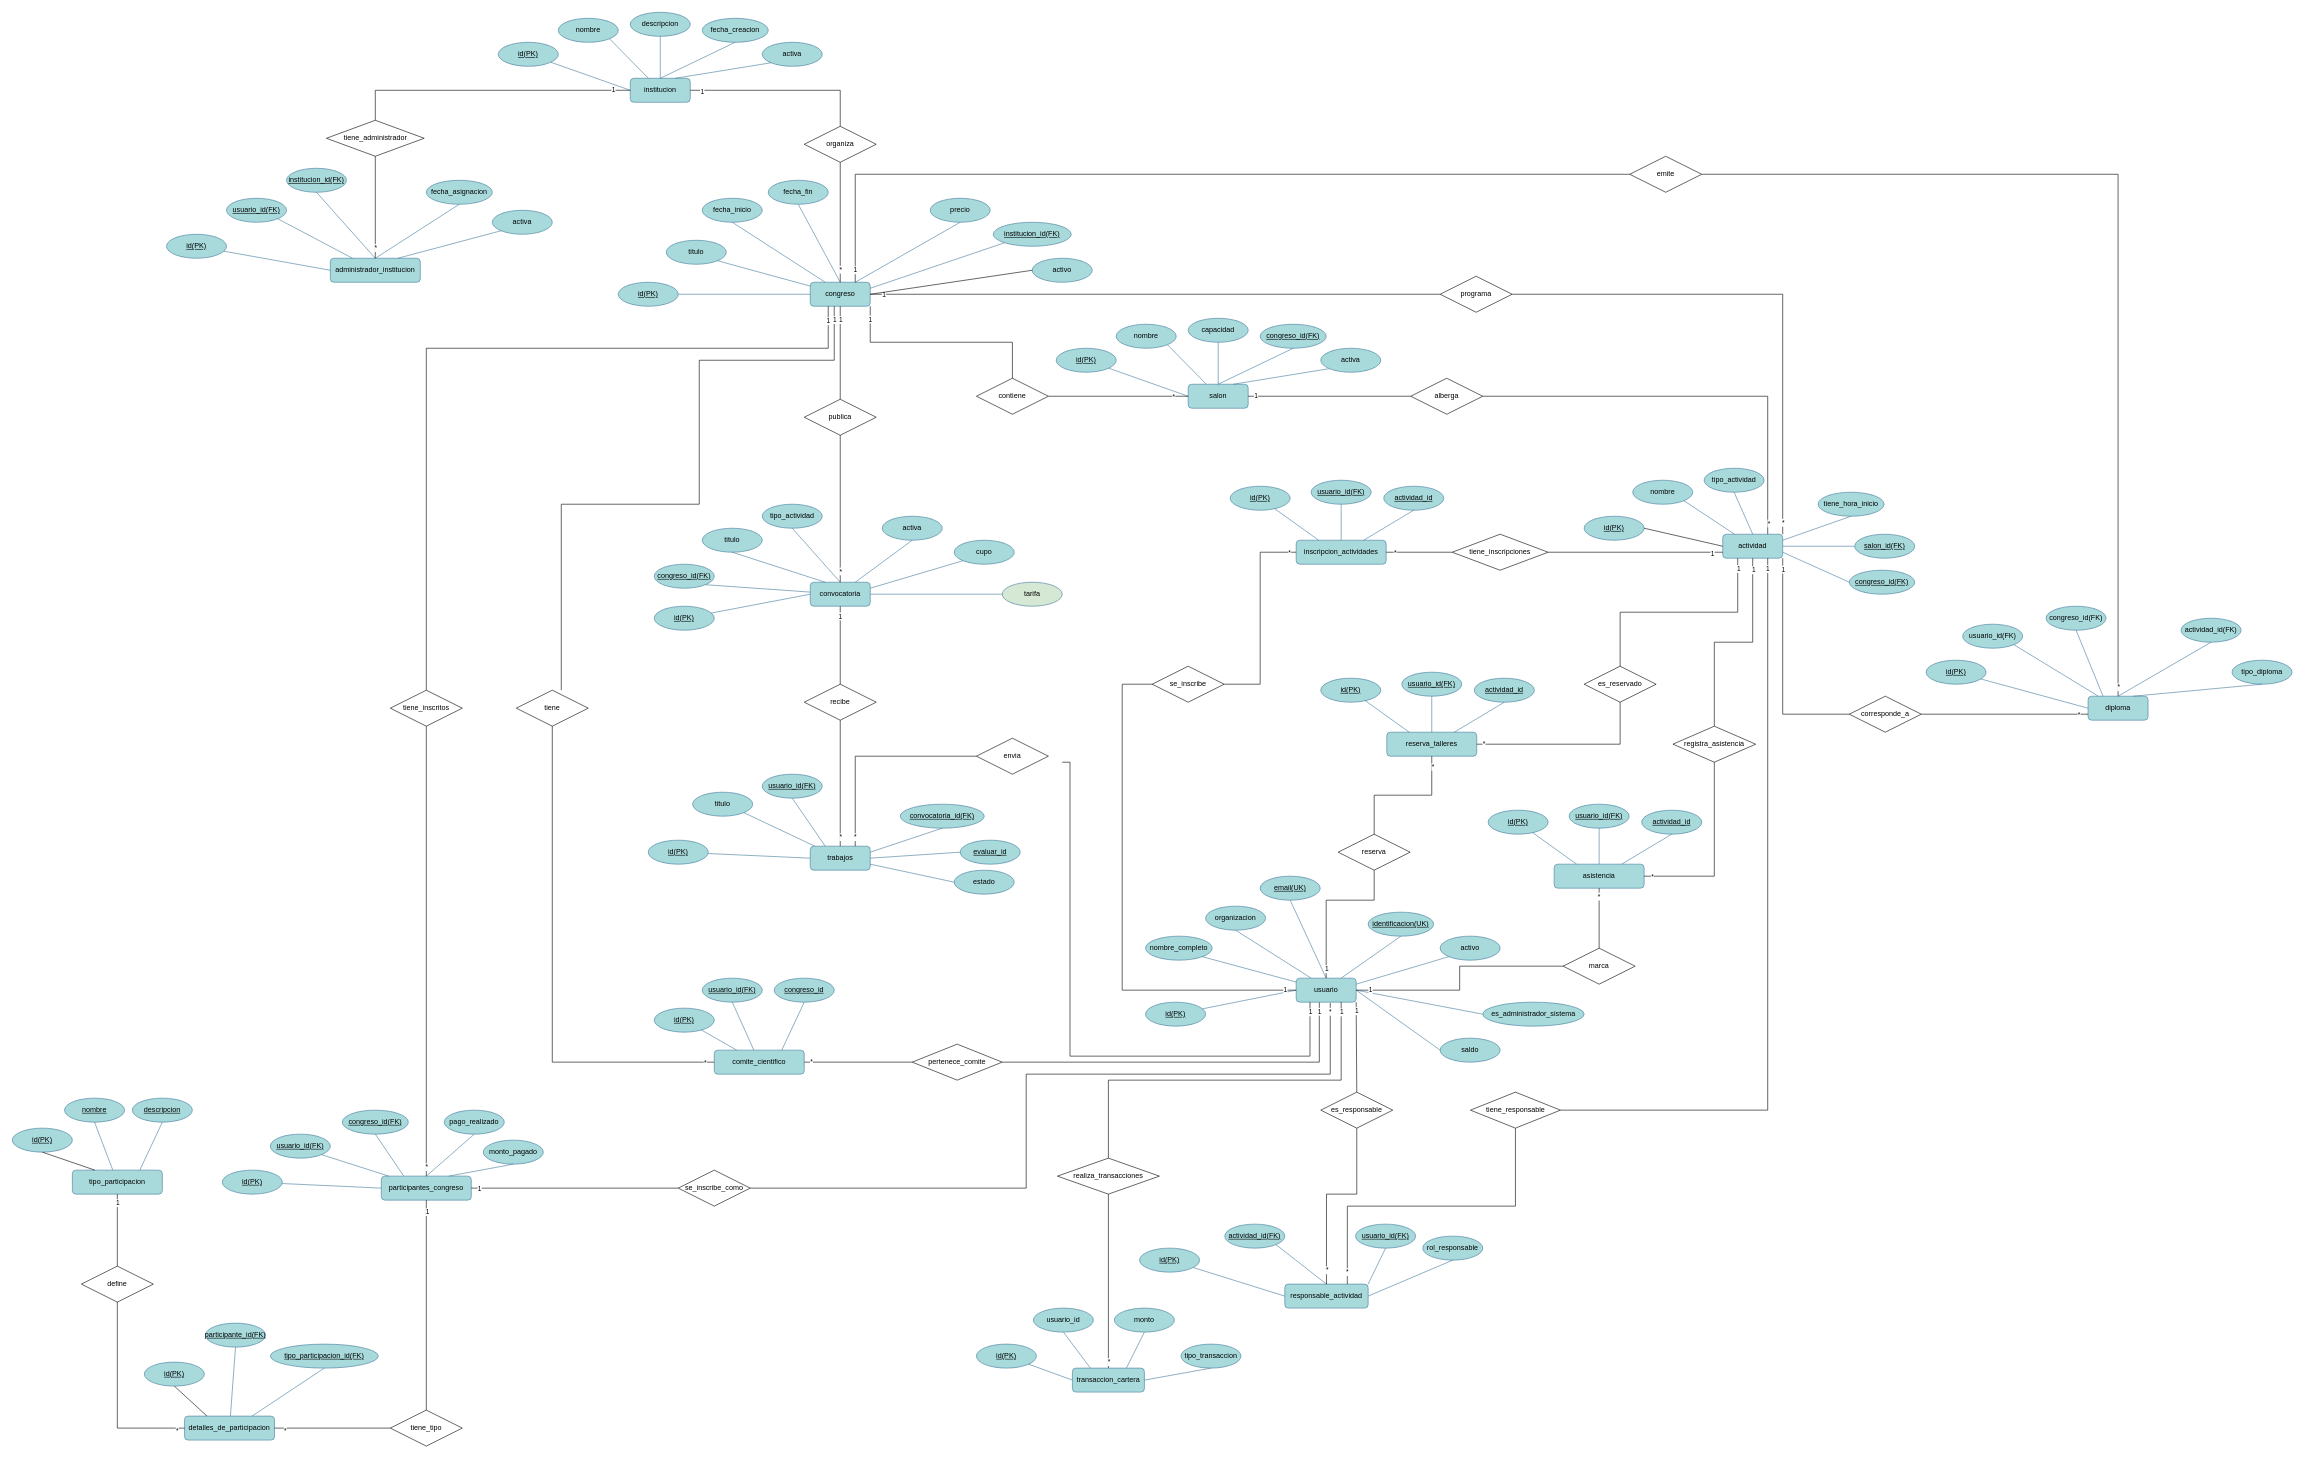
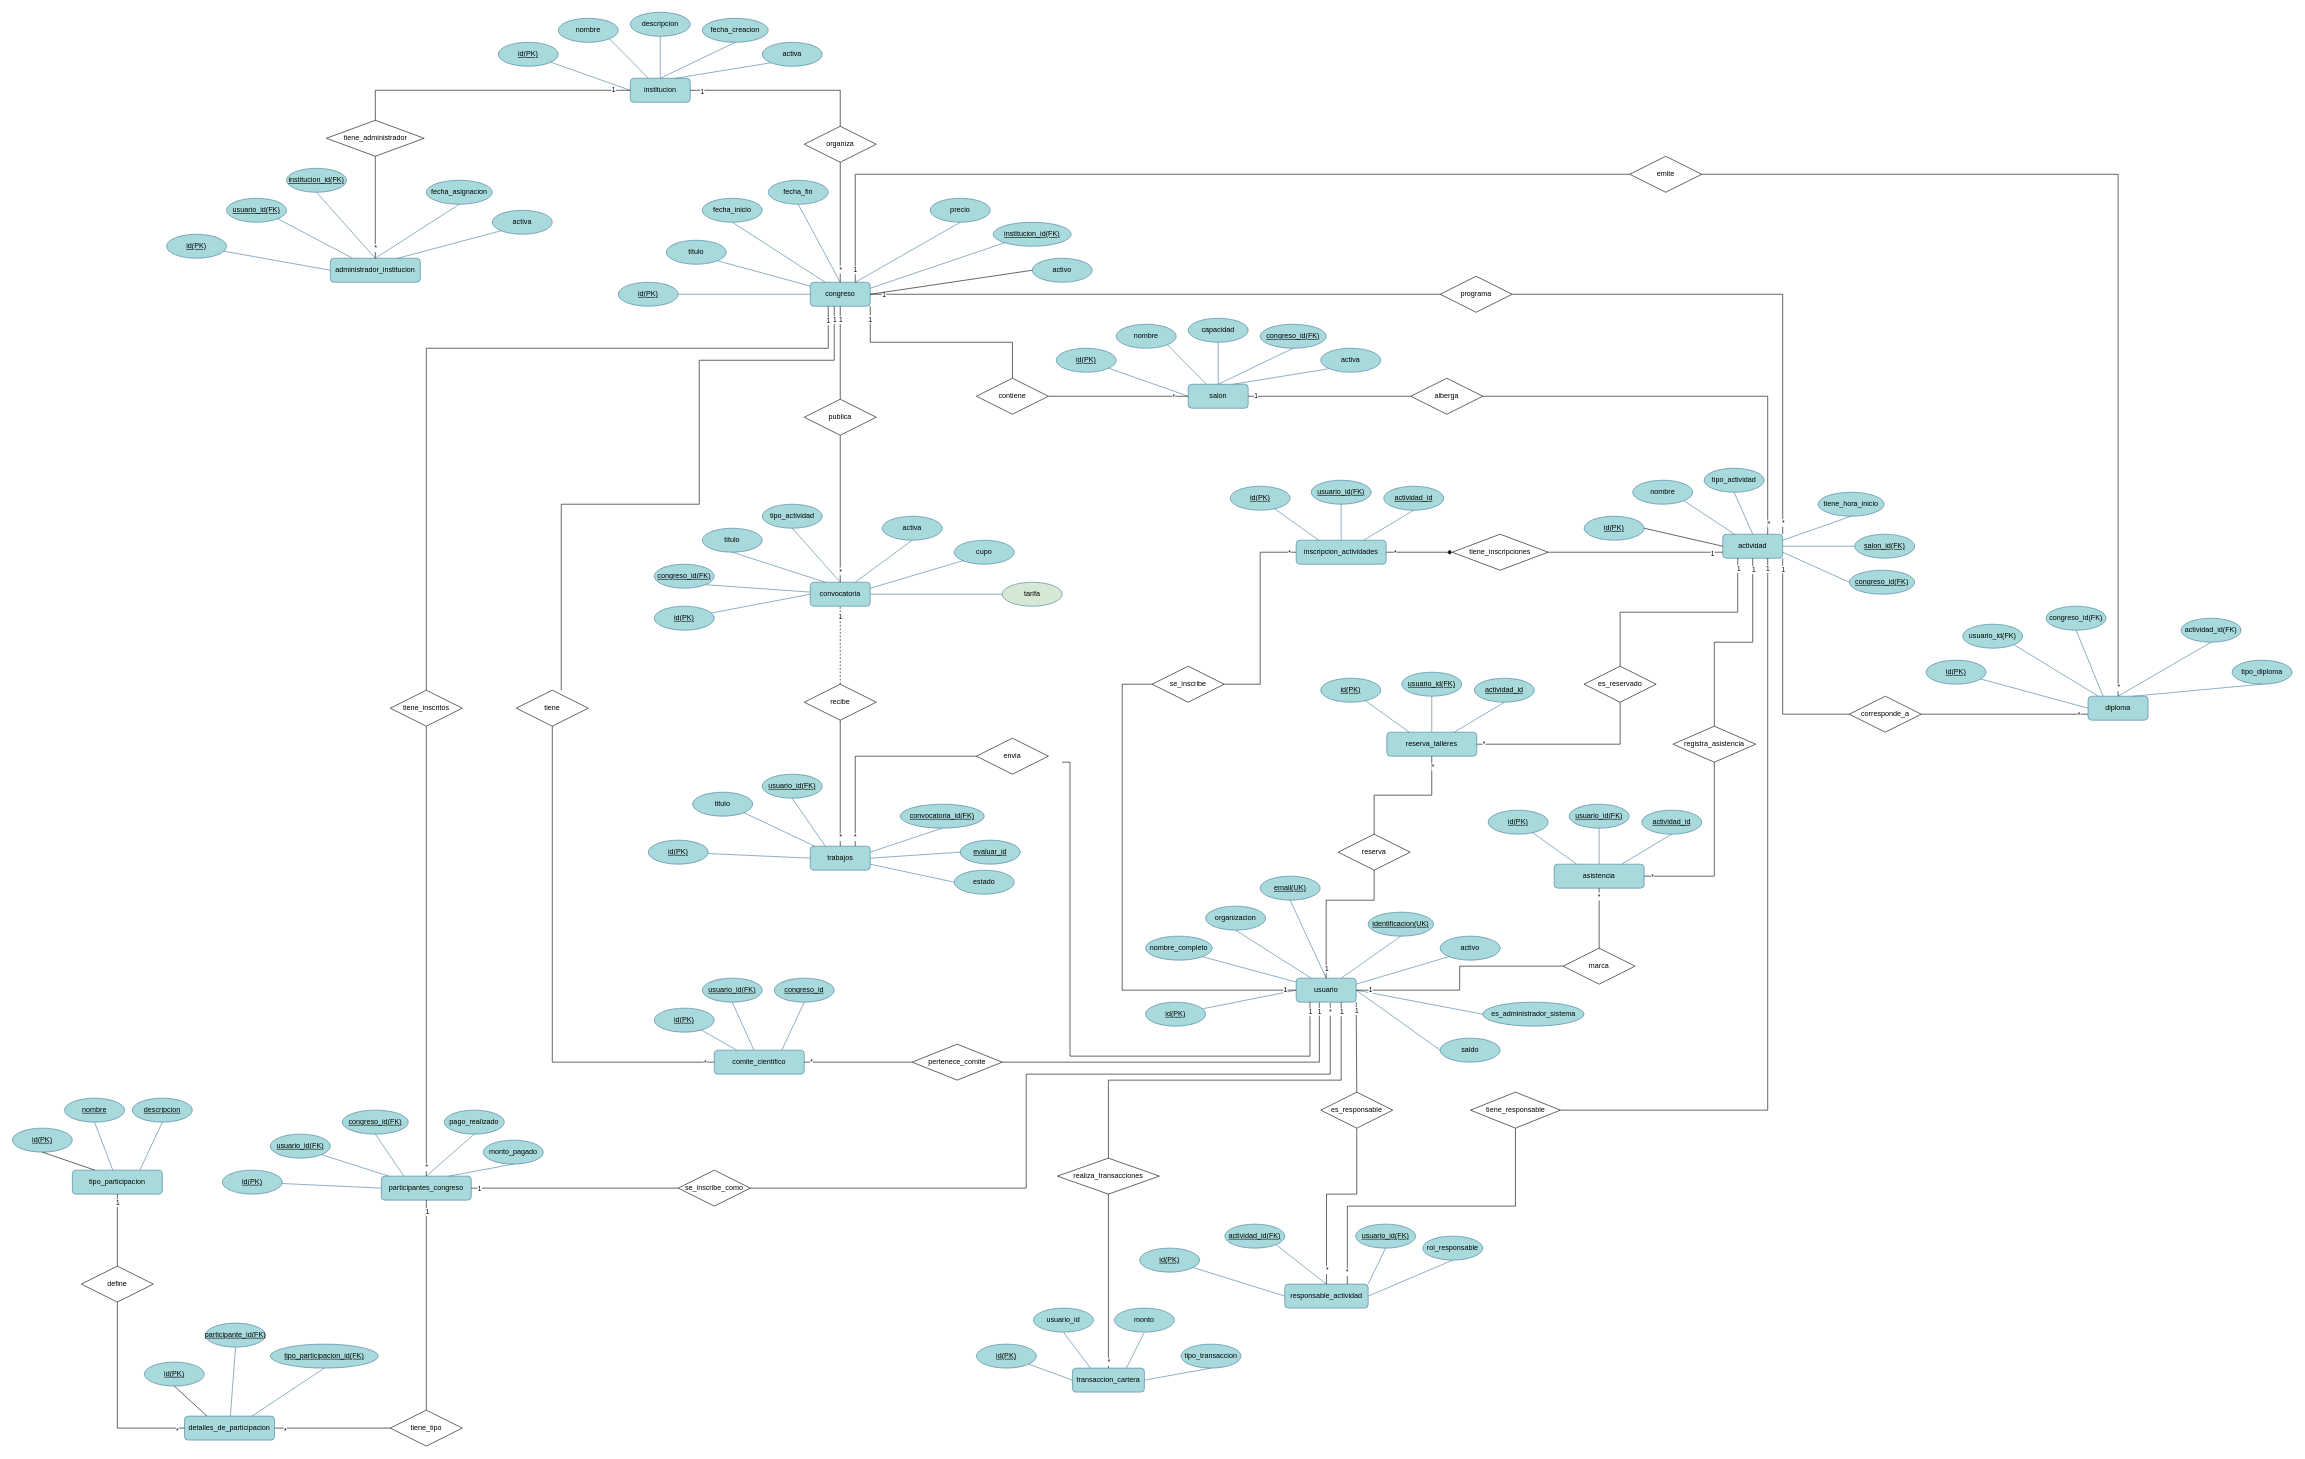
edge "inscripcion_actividades" -- "tiene_inscripciones": arrowhead none -> diamond
edge "convocatoria" -- "recibe": style solid -> dashed
